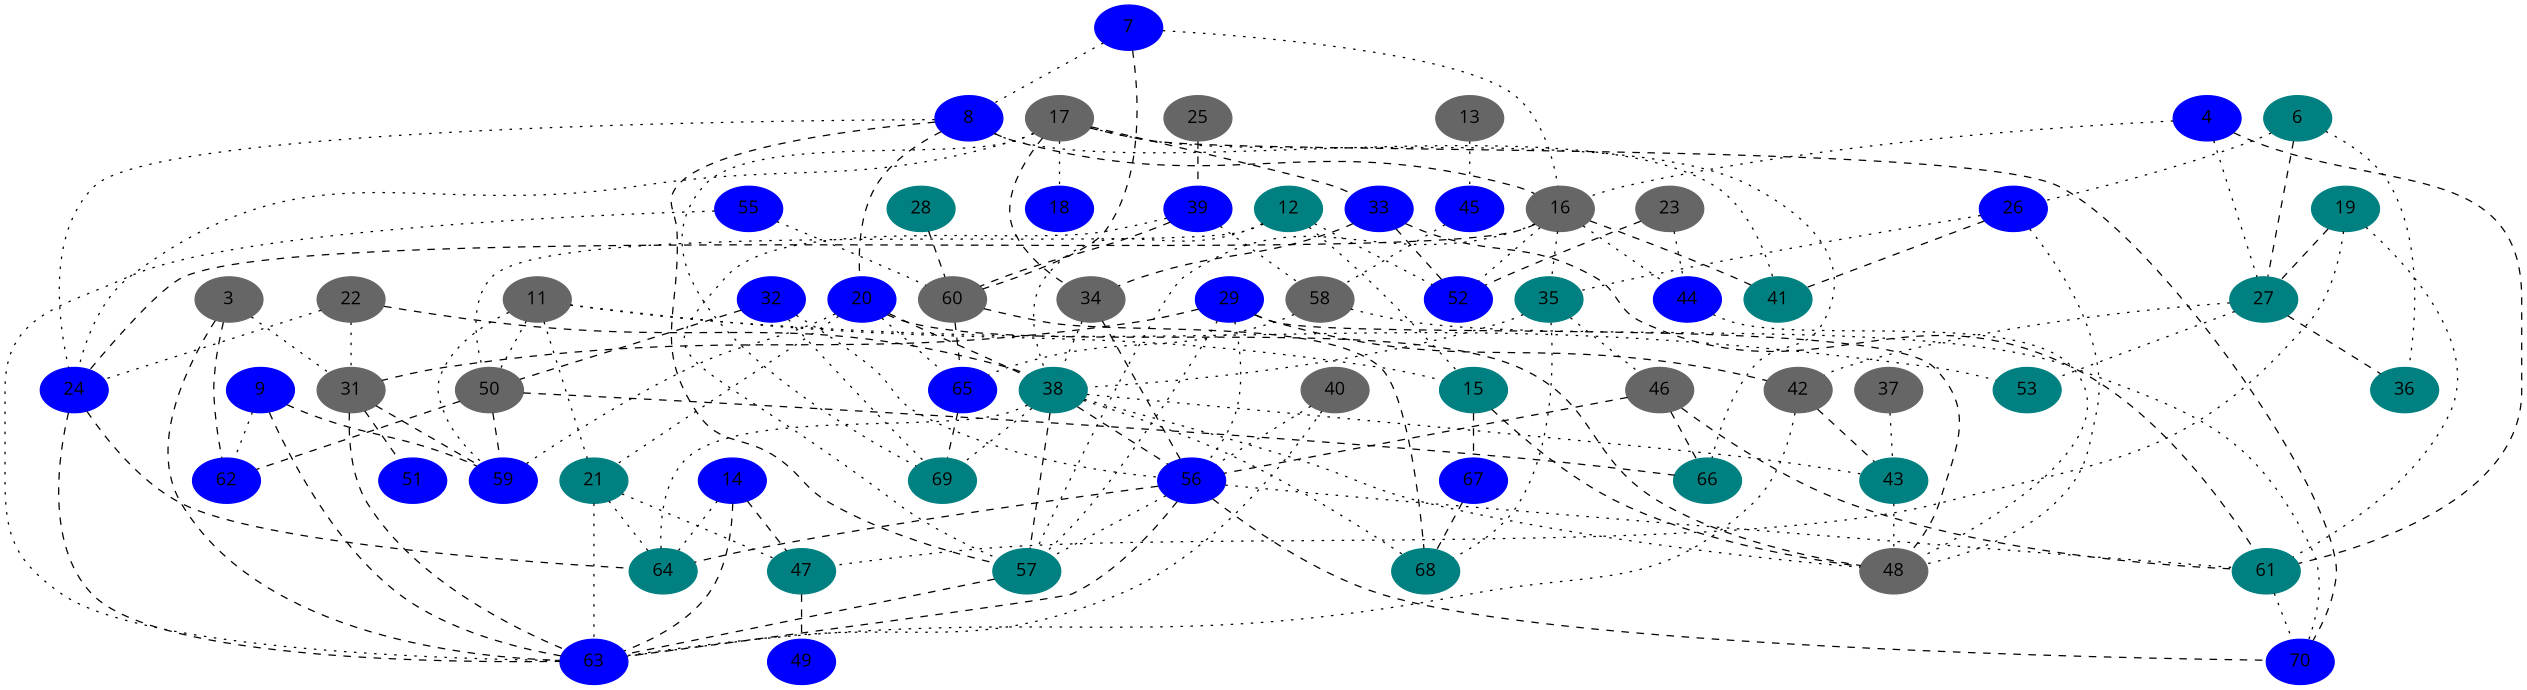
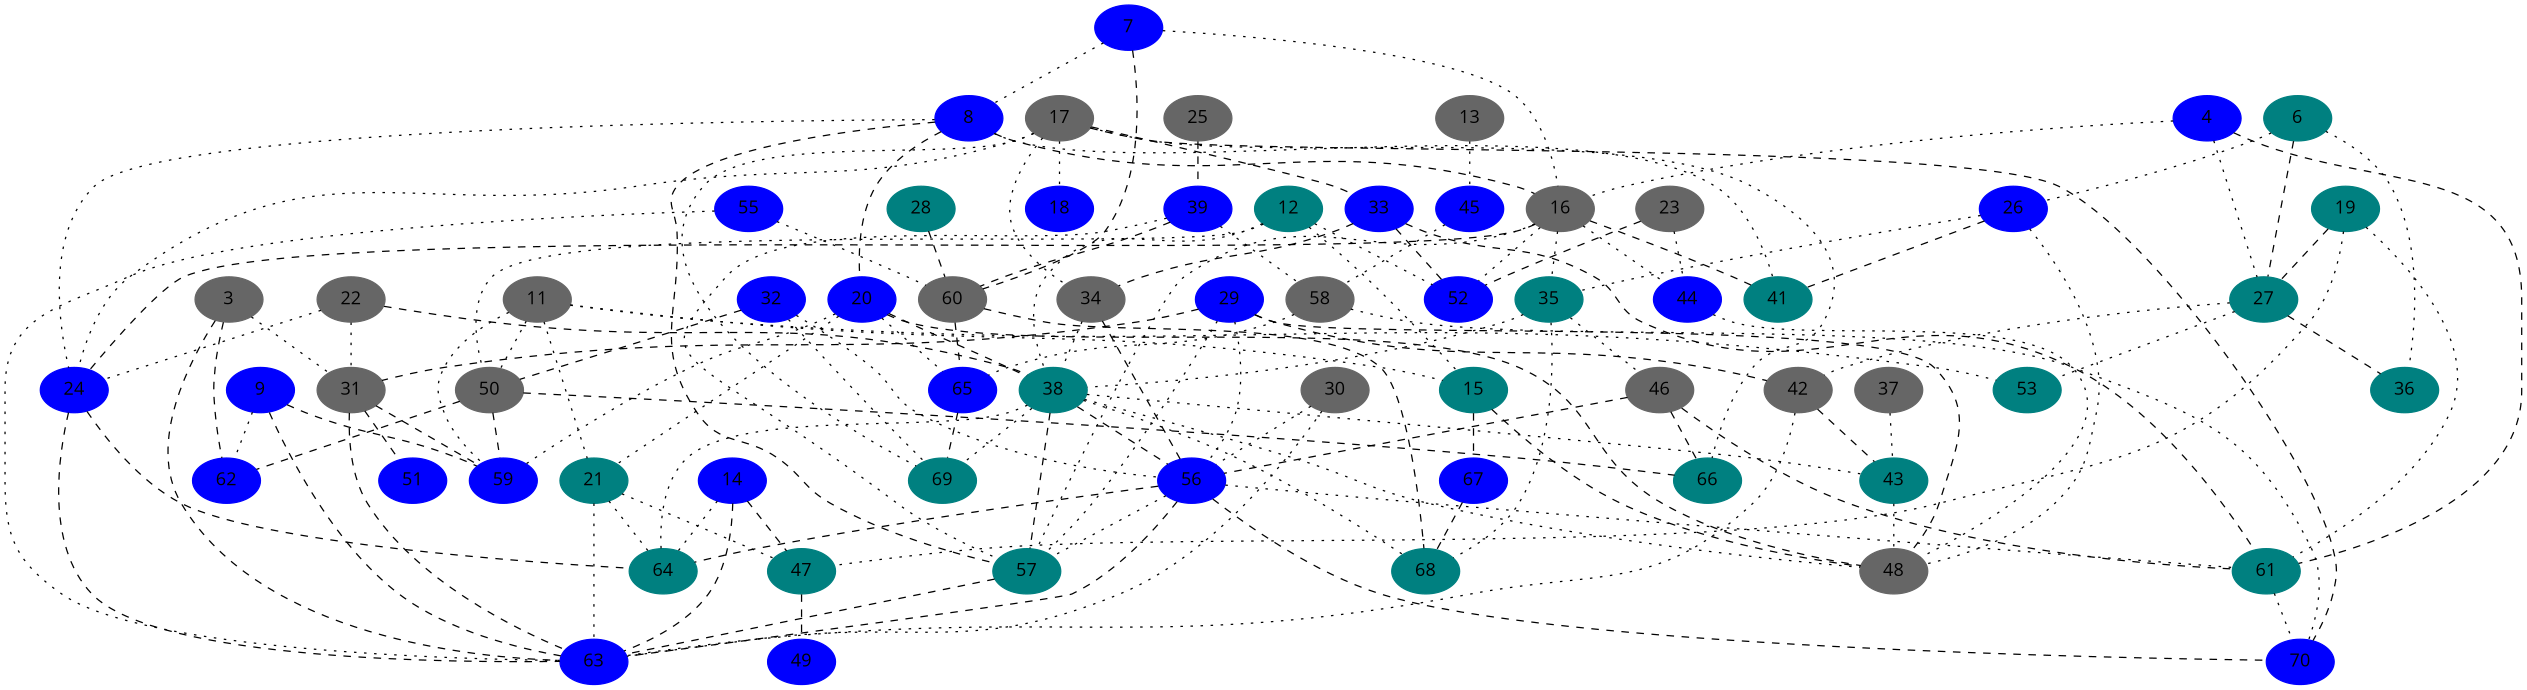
edge "17" -- "34": style dashed -> dotted
node "40": label "40" -> "30"
